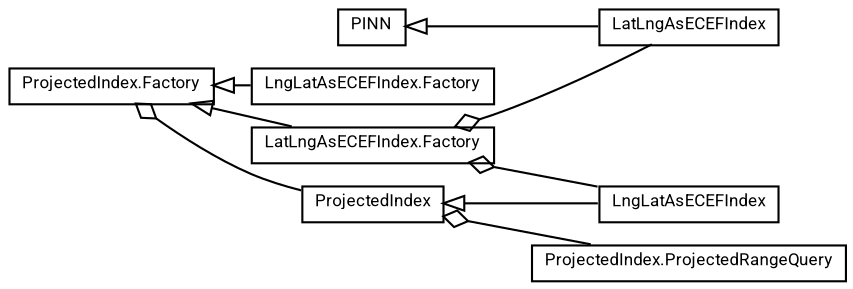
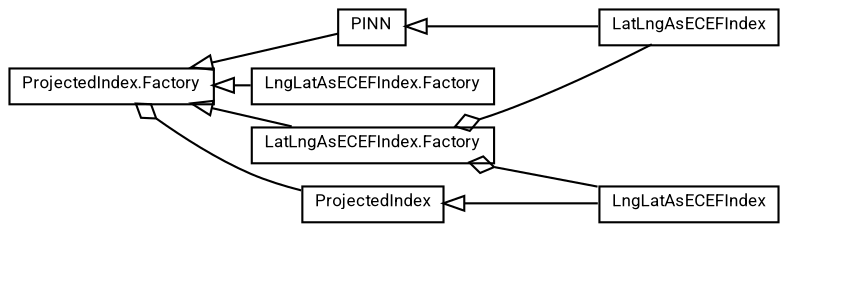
edge "PINN" -> "ProjectedIndex.Factory": added
node "ProjectedIndex.ProjectedRangeQuery": removed
